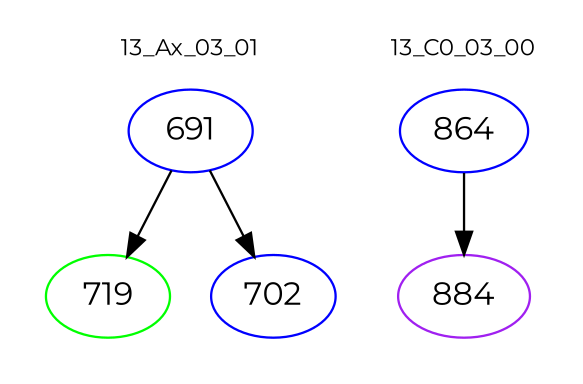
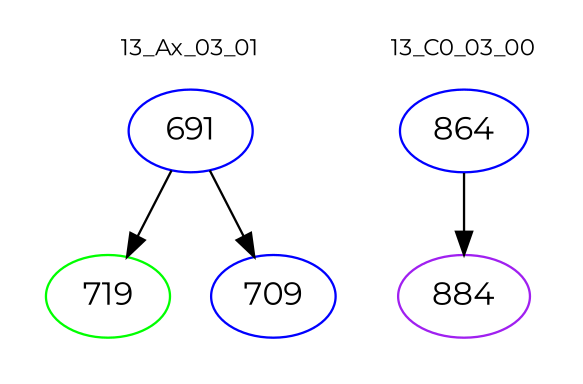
node "702": label "702" -> "709"
